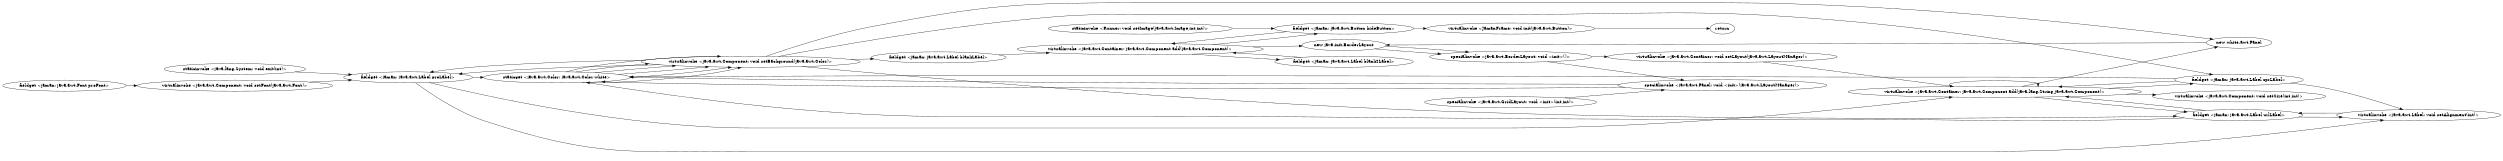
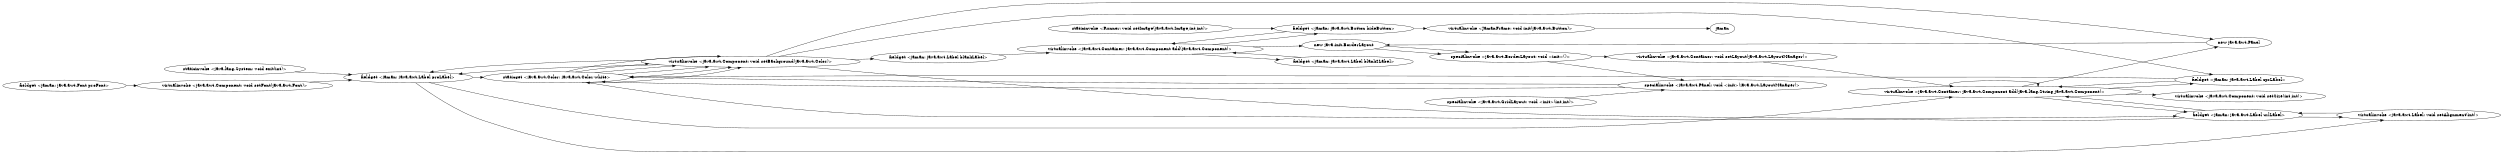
node "return": label "return" -> "jaman"
node "new white.awt.Panel": label "new white.awt.Panel" -> "new java.awt.Panel"
edge "fieldget <jaman: java.awt.Label cprLabel>" -> "virtualinvoke <java.awt.Label: void setAlignment(int)>": removed
